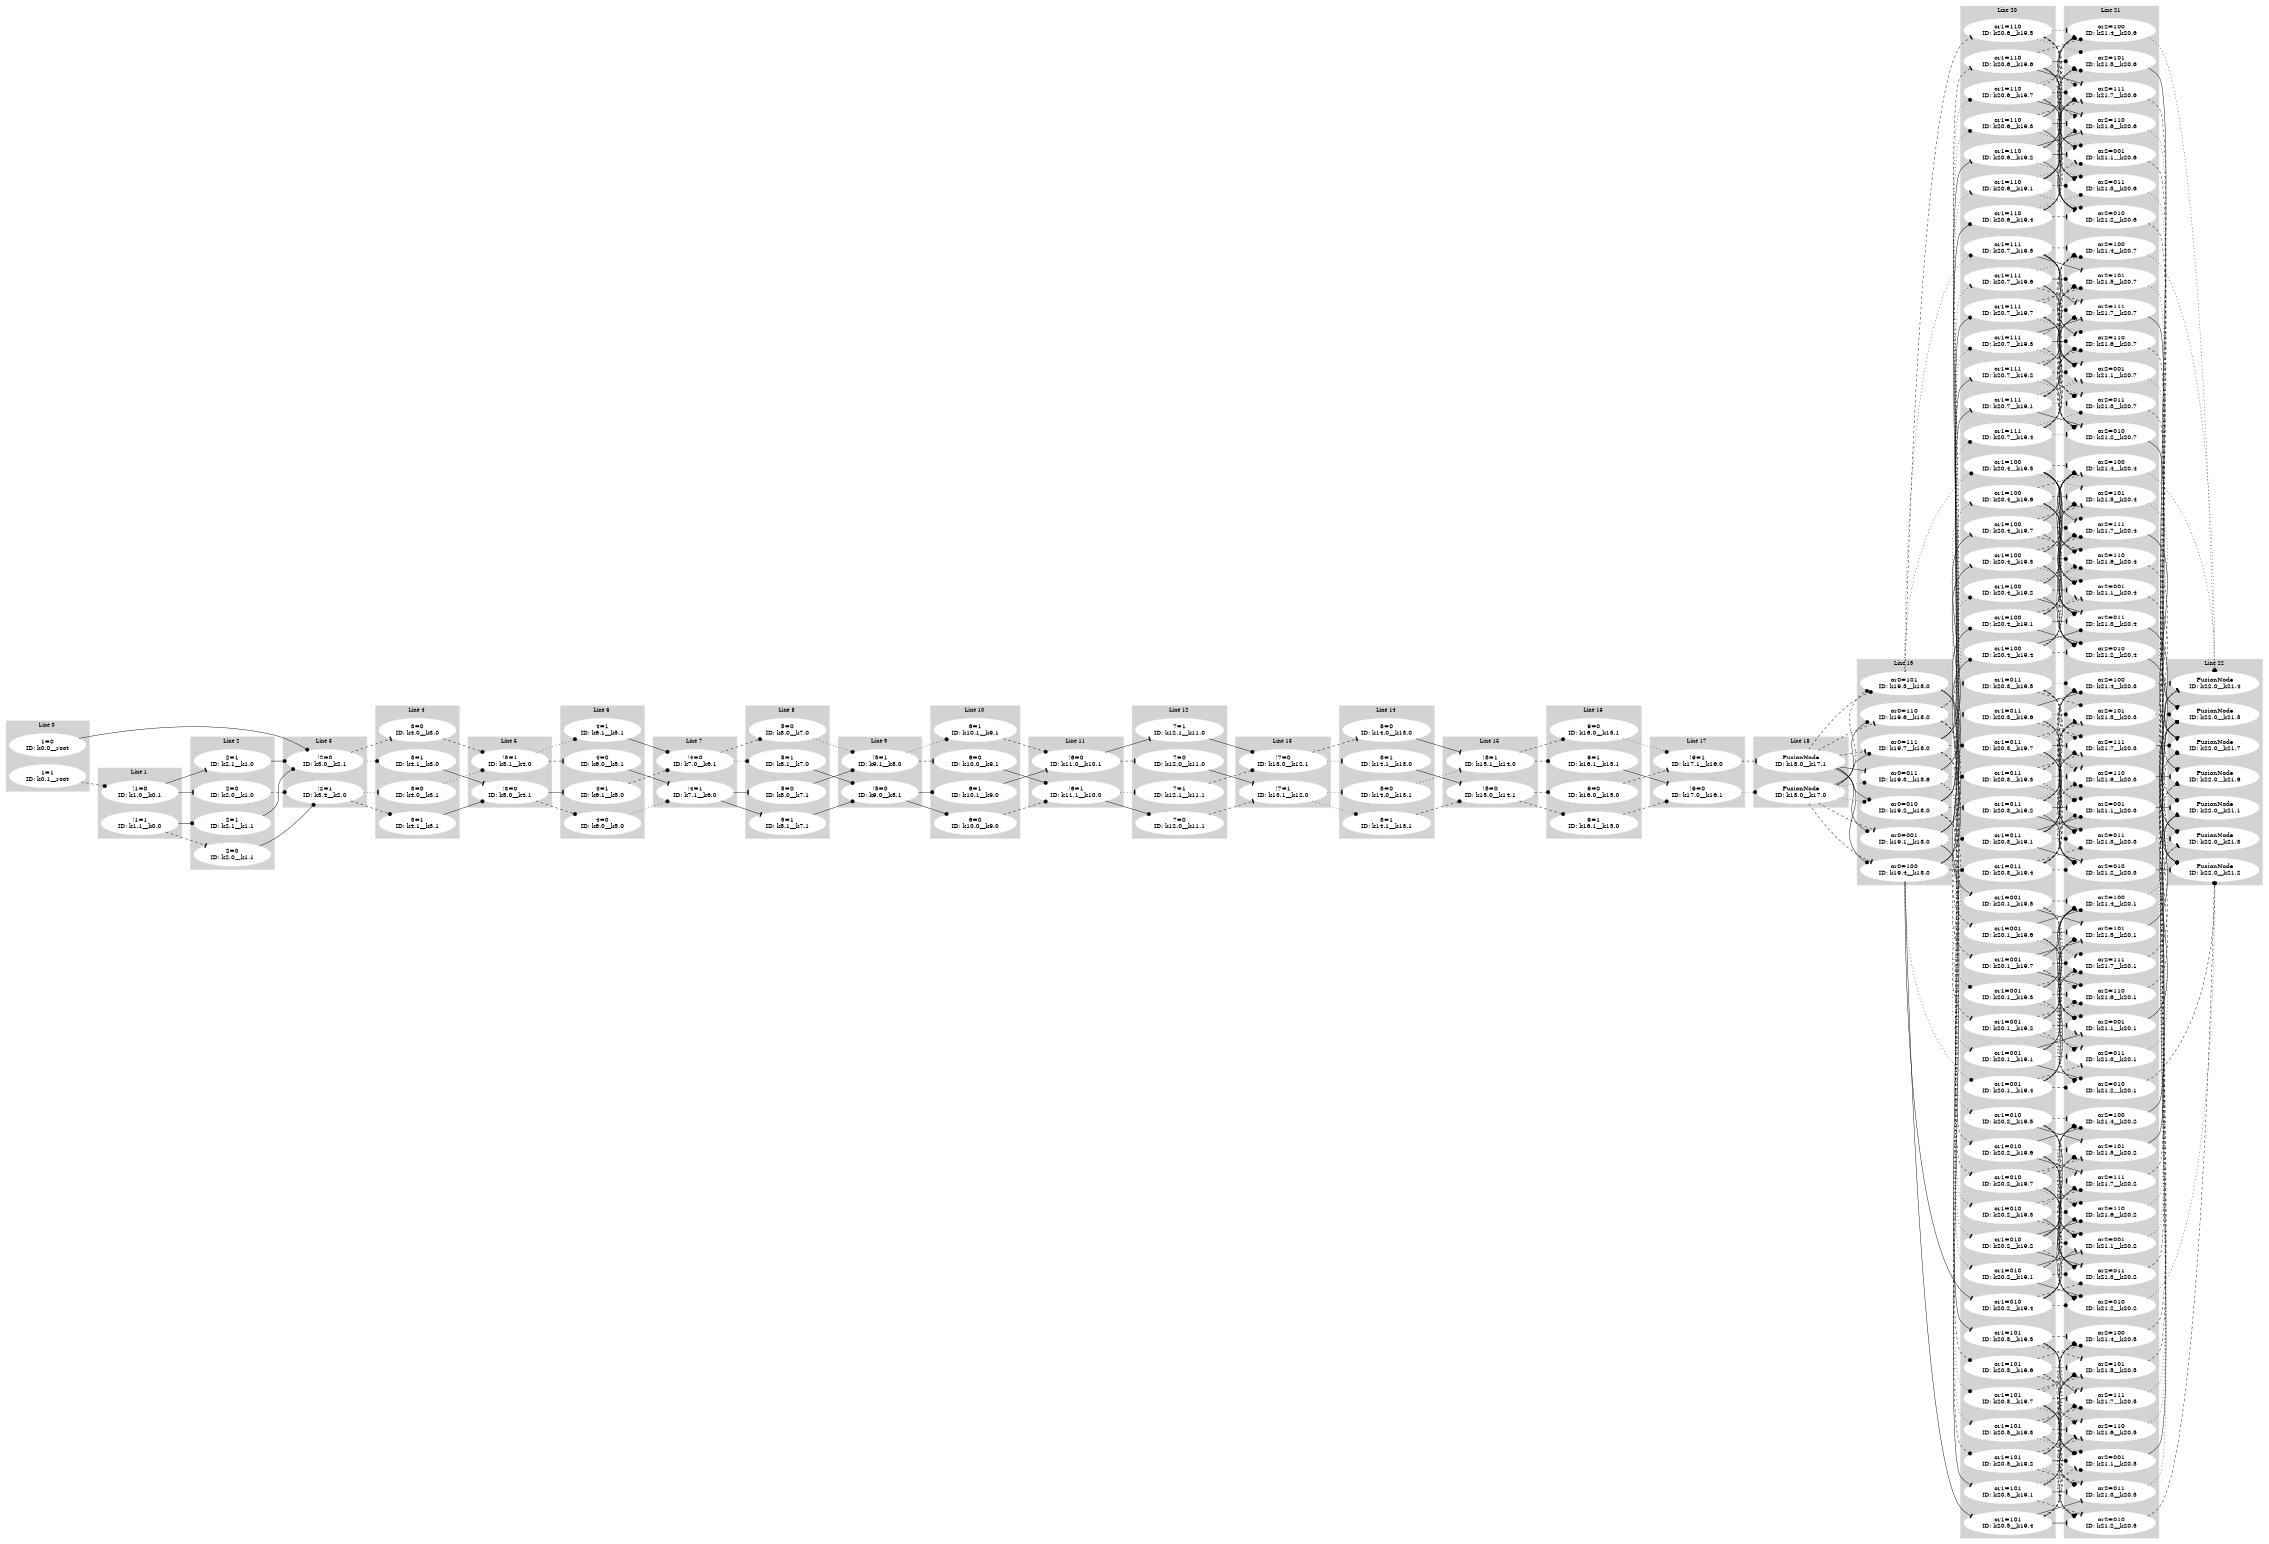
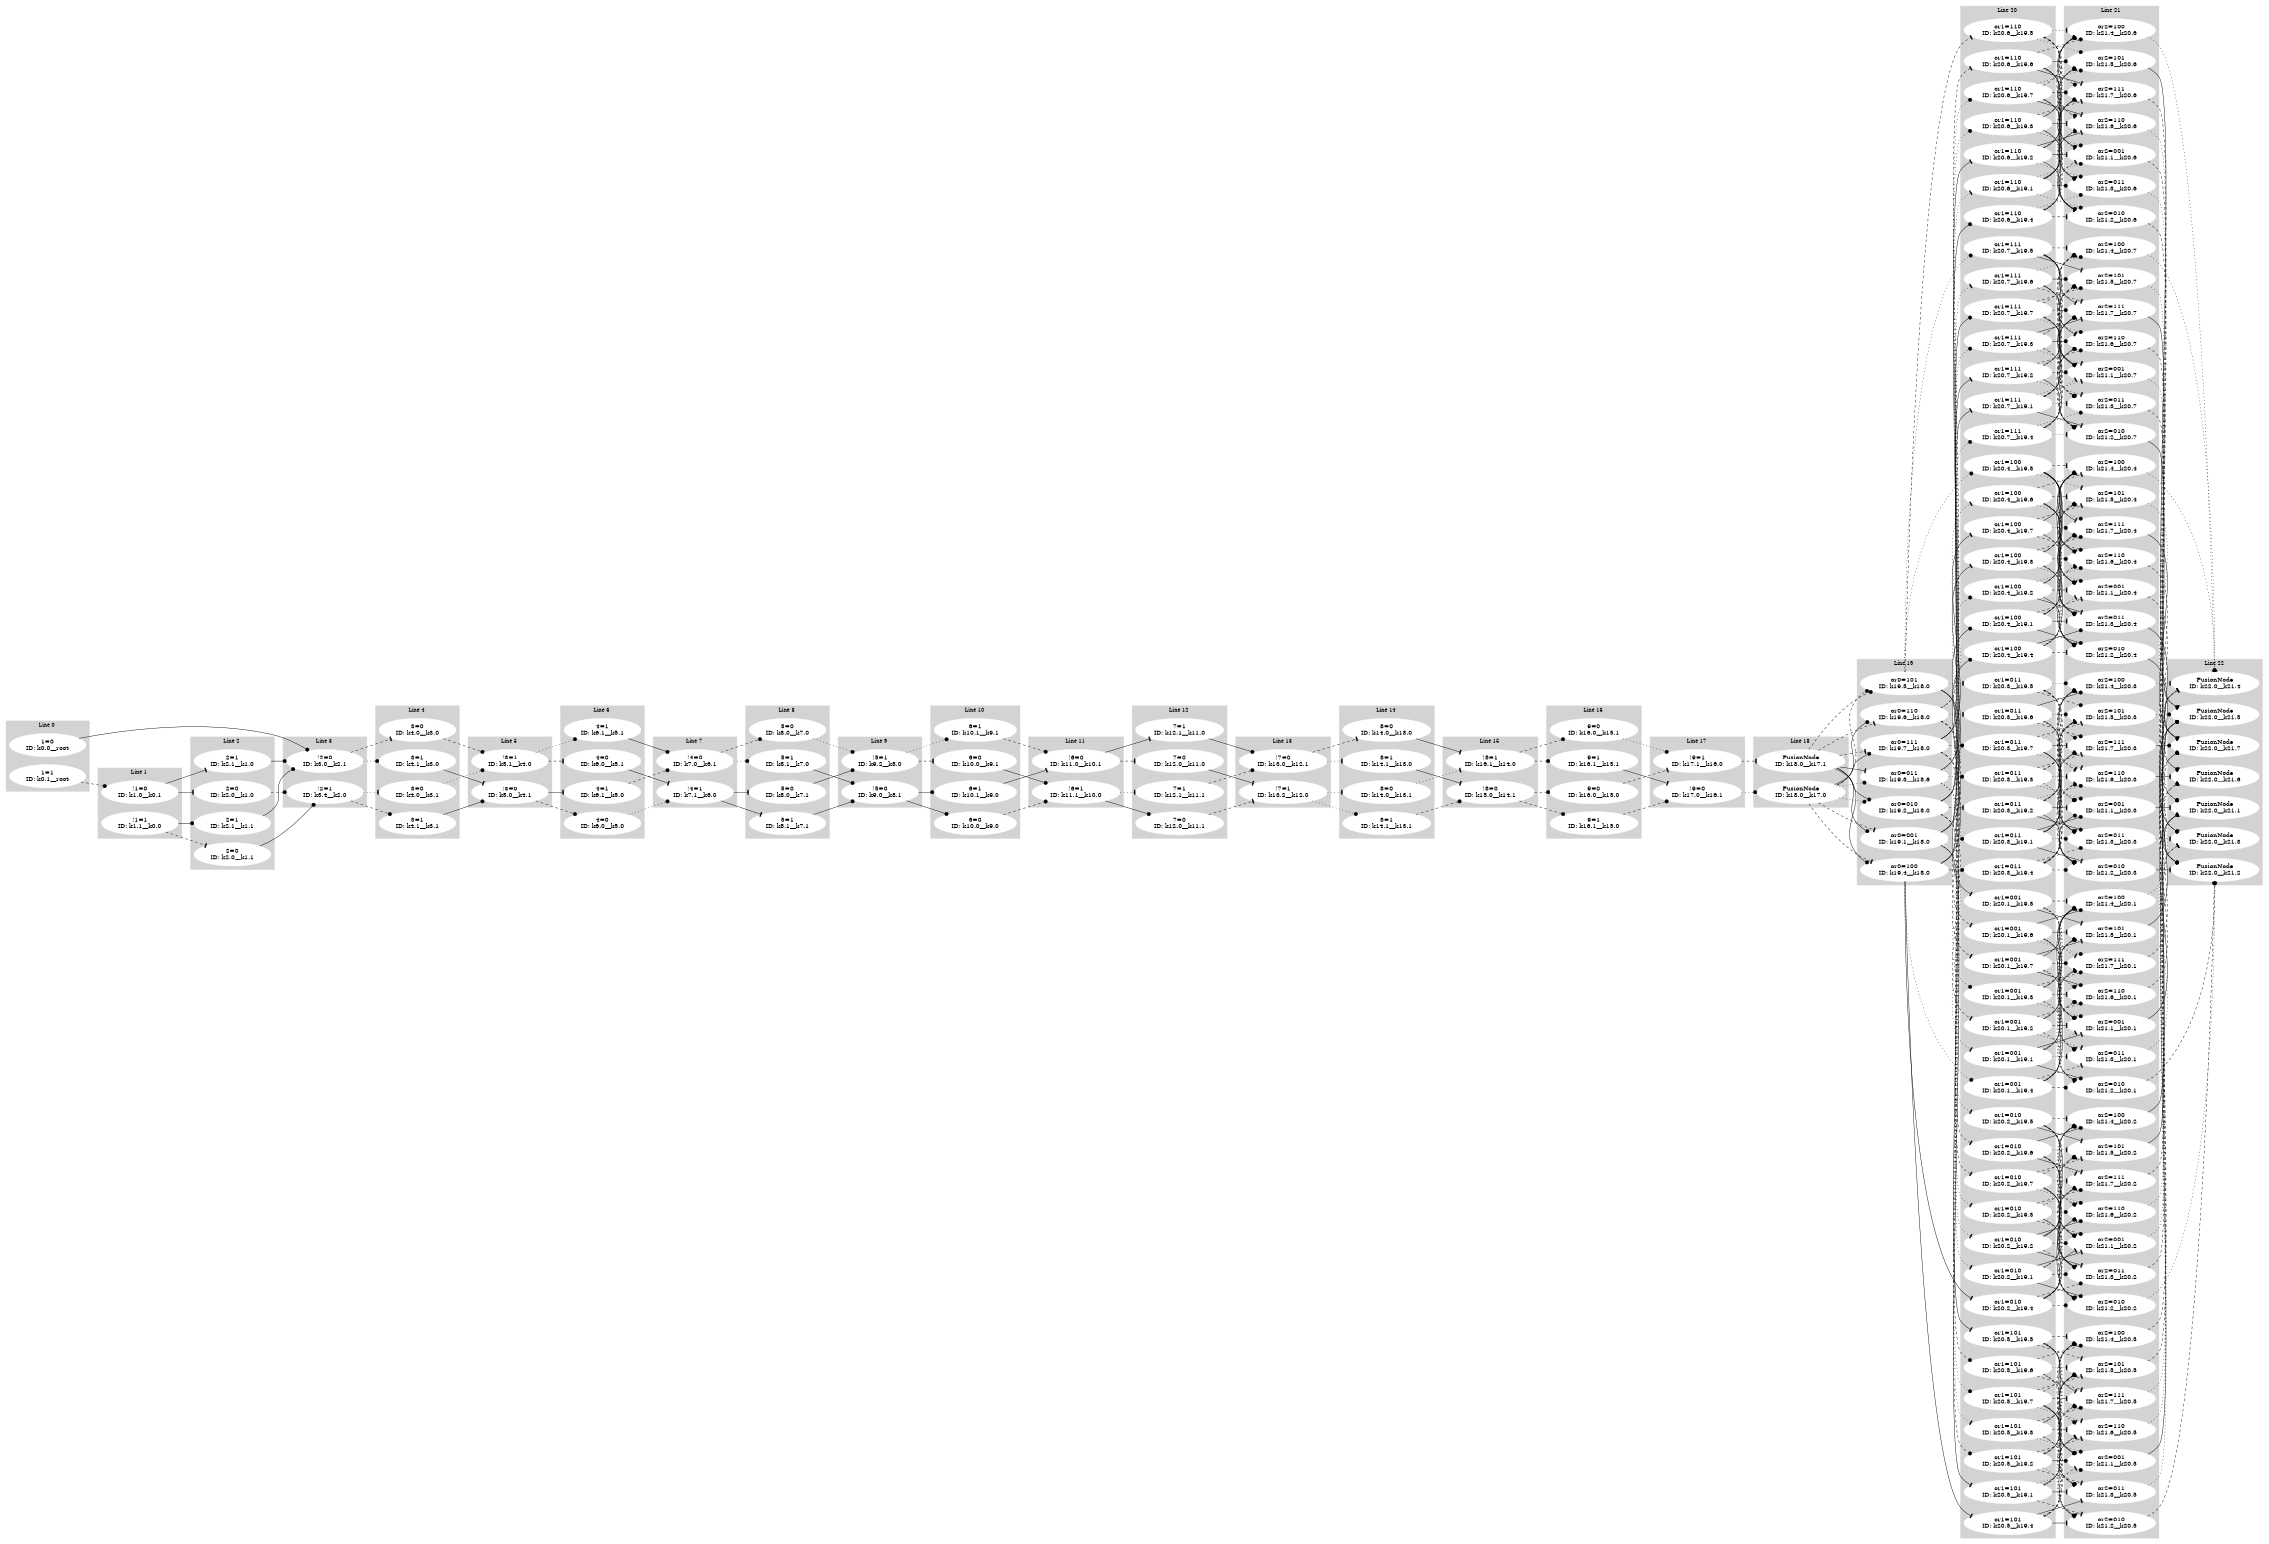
node "!5=1": text "ID: k9.1__k8.0" -> "ID: k9.2__k8.0"
node "!8=1": text "ID: k15.1__k14.0" -> "ID: k16.1__k14.0"
node "!7=1": text "ID: k13.1__k12.0" -> "ID: k13.2__k12.0"
